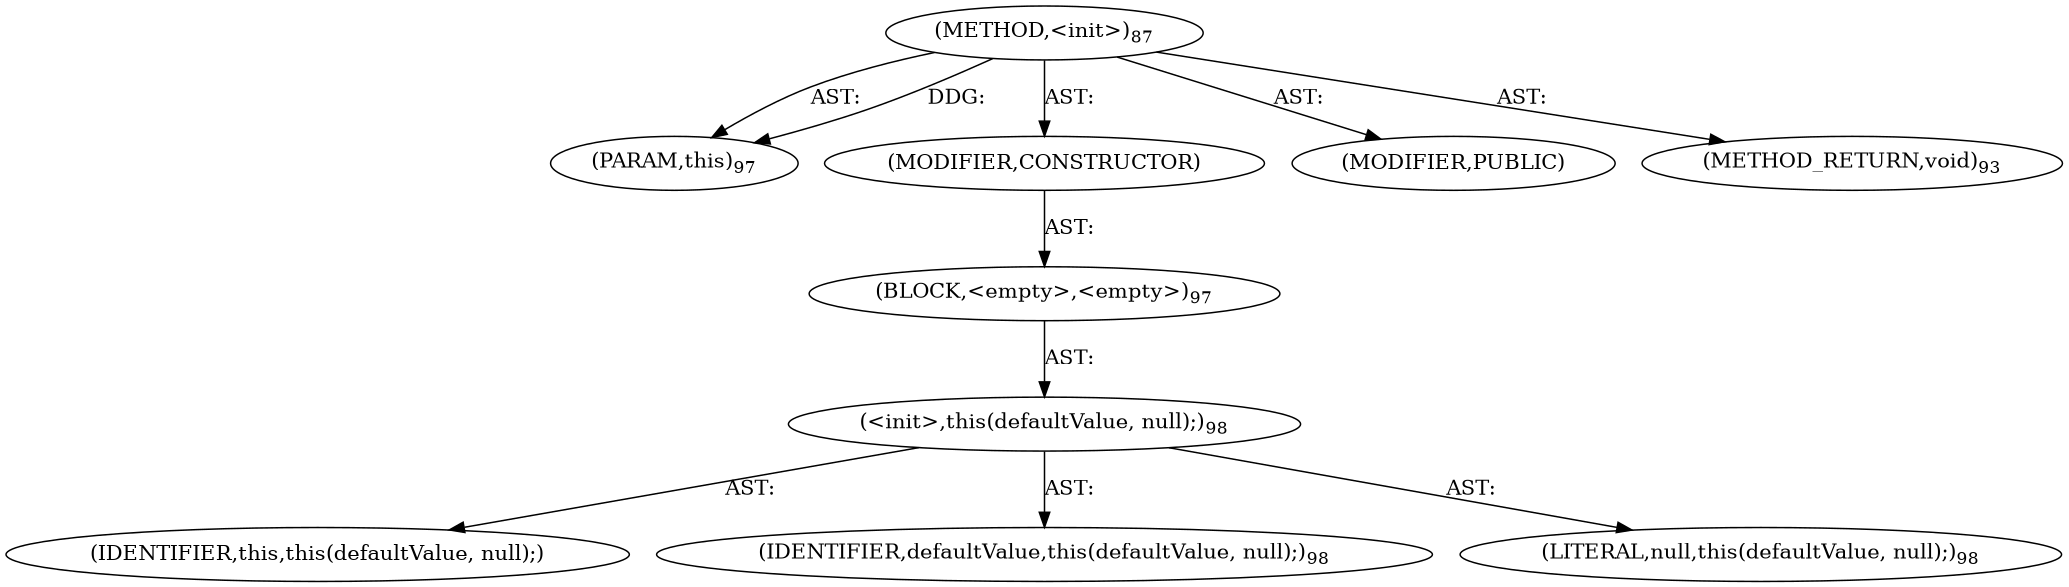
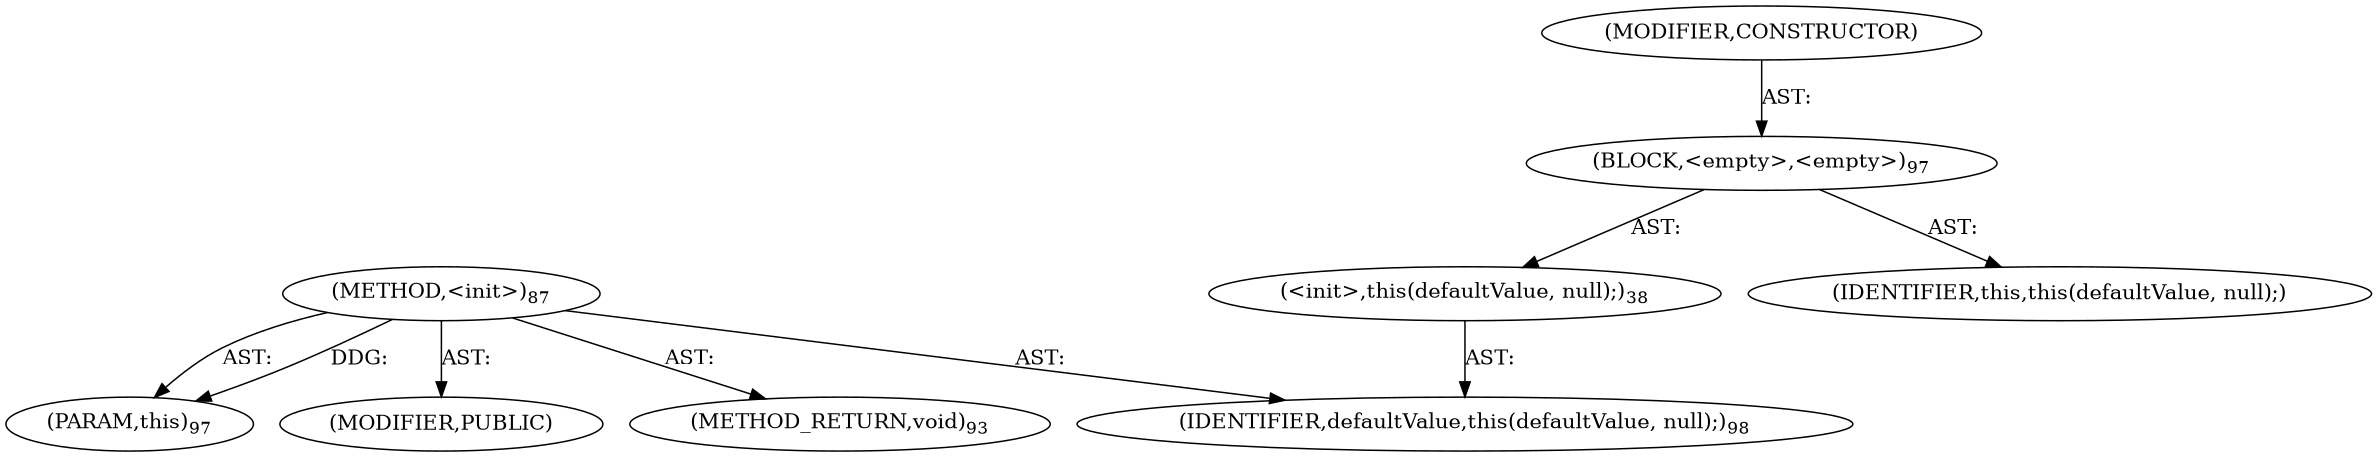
edge "(METHOD,<init>)" -> "(MODIFIER,CONSTRUCTOR)": now "(METHOD,<init>)" -> "(IDENTIFIER,defaultValue,this(defaultValue, null);)"
node "(<init>,this(defaultValue, null);)": text "98" -> "38"
edge "(<init>,this(defaultValue, null);)" -> "(IDENTIFIER,this,this(defaultValue, null);)": now "(BLOCK,<empty>,<empty>)" -> "(IDENTIFIER,this,this(defaultValue, null);)"
node "(LITERAL,null,this(defaultValue, null);)": removed
